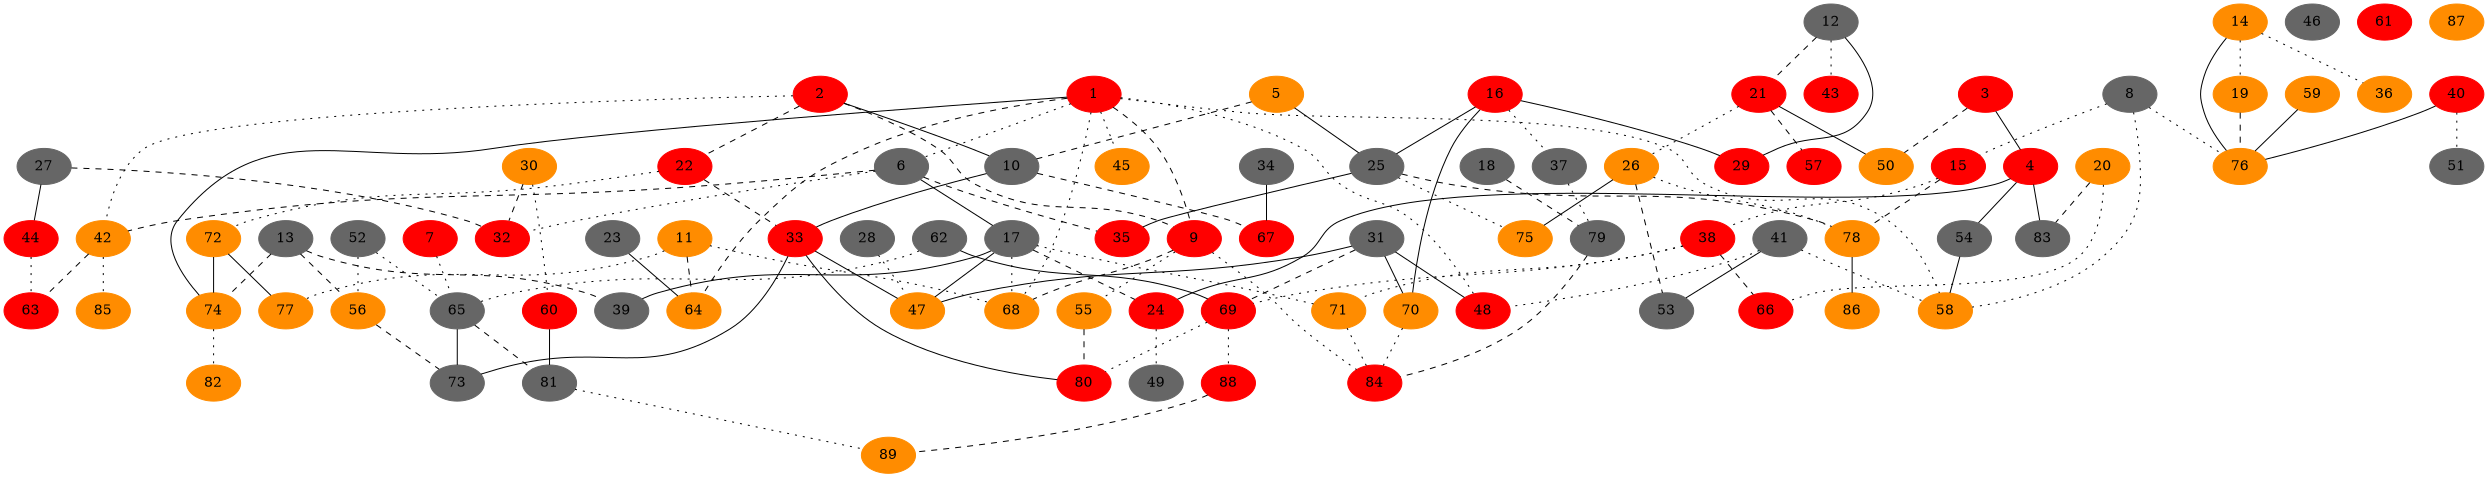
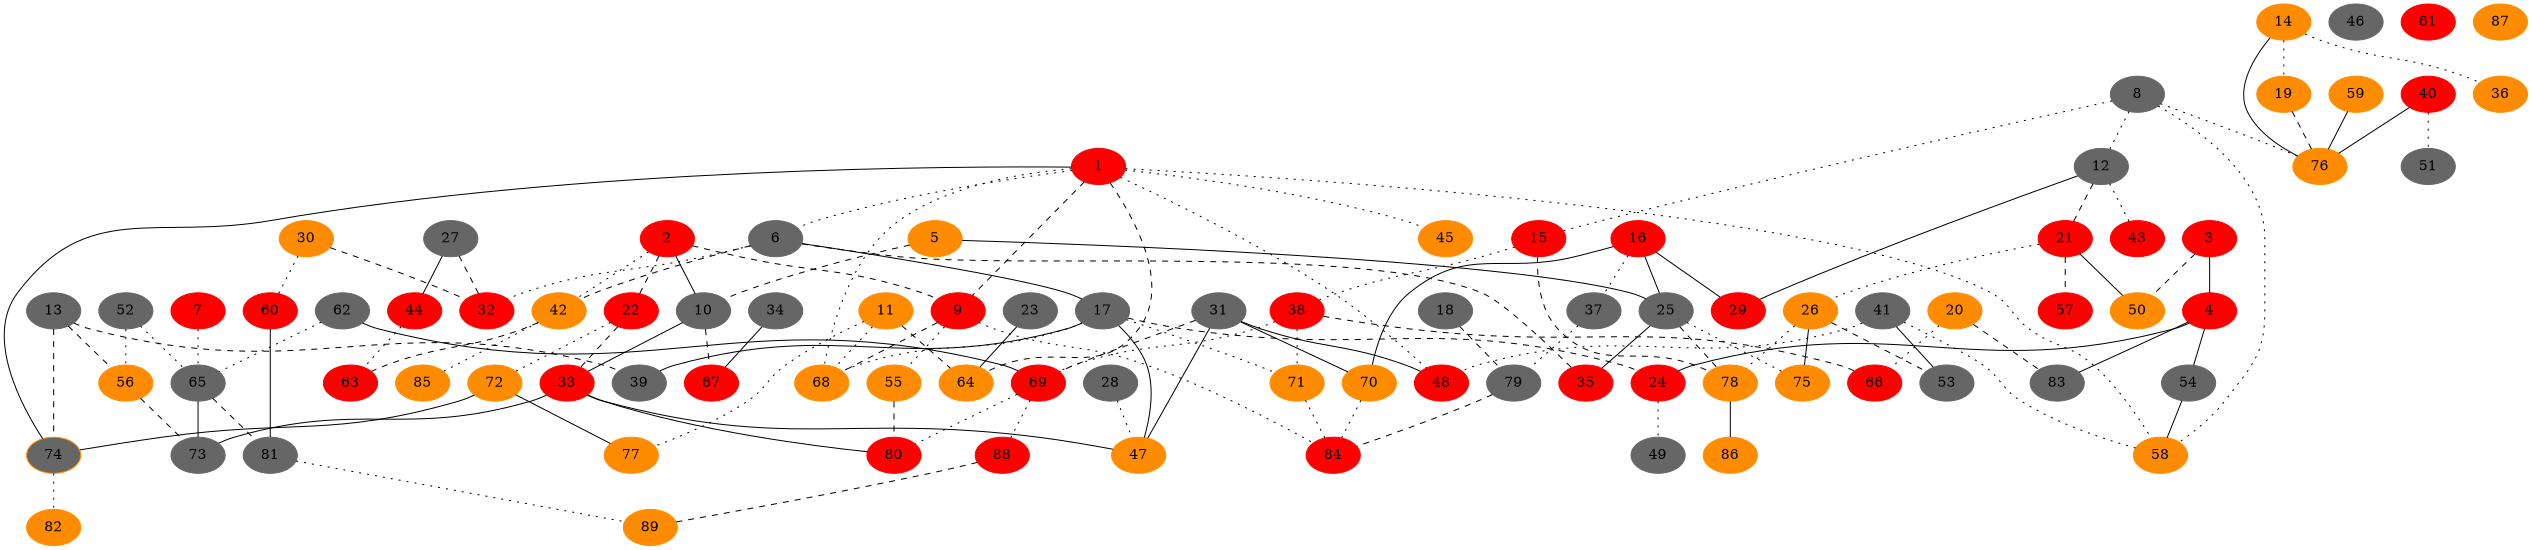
edge "8" -- "12": added
node "74": fillcolor darkorange -> gray40
